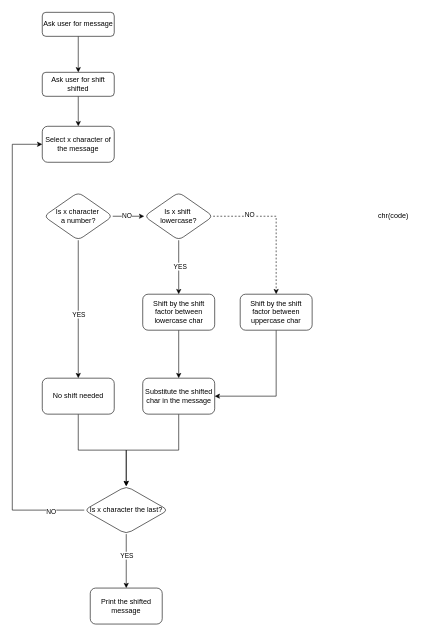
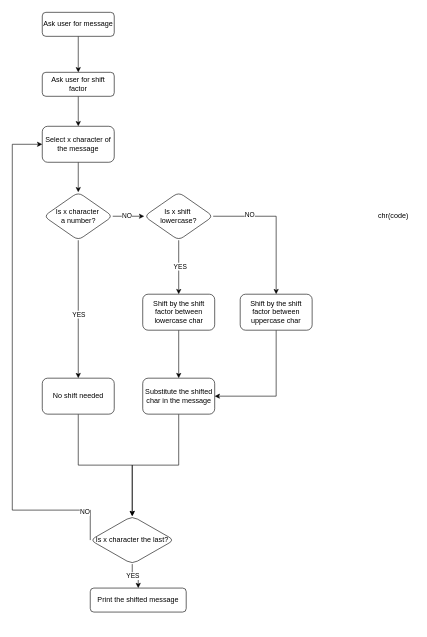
node "Ask user for shift shifted": label "Ask user for shift shifted" -> "Ask user for shift factor"
edge "Select x character of the message" -> "Is x character a number?": added
edge "Is x shift lowercase?" -> "Shift by the shift factor between uppercase char": style dashed -> solid
node "Is x character the last?": moved (126, 510) -> (132, 540)
node "Print the shifted message": size 72x36 -> 96x24
